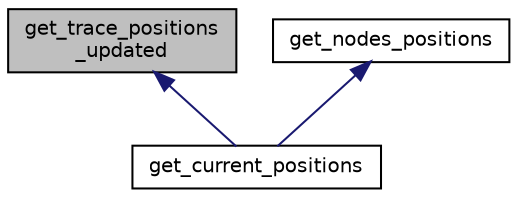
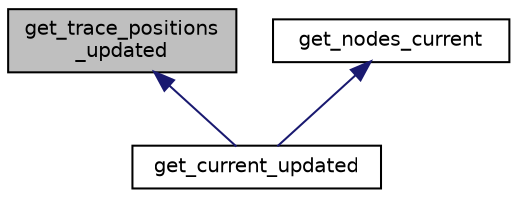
node "get_nodes_positions": label "get_nodes_positions" -> "get_nodes_current"
node "get_current_positions": label "get_current_positions" -> "get_current_updated"
